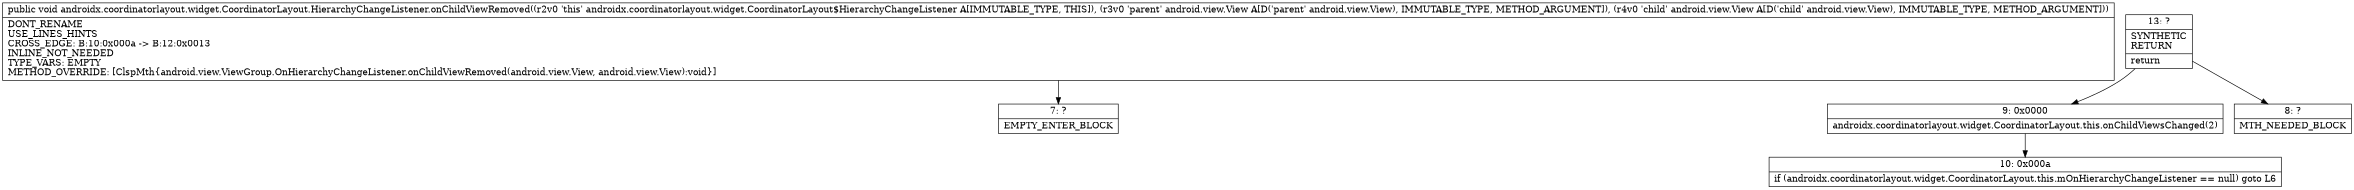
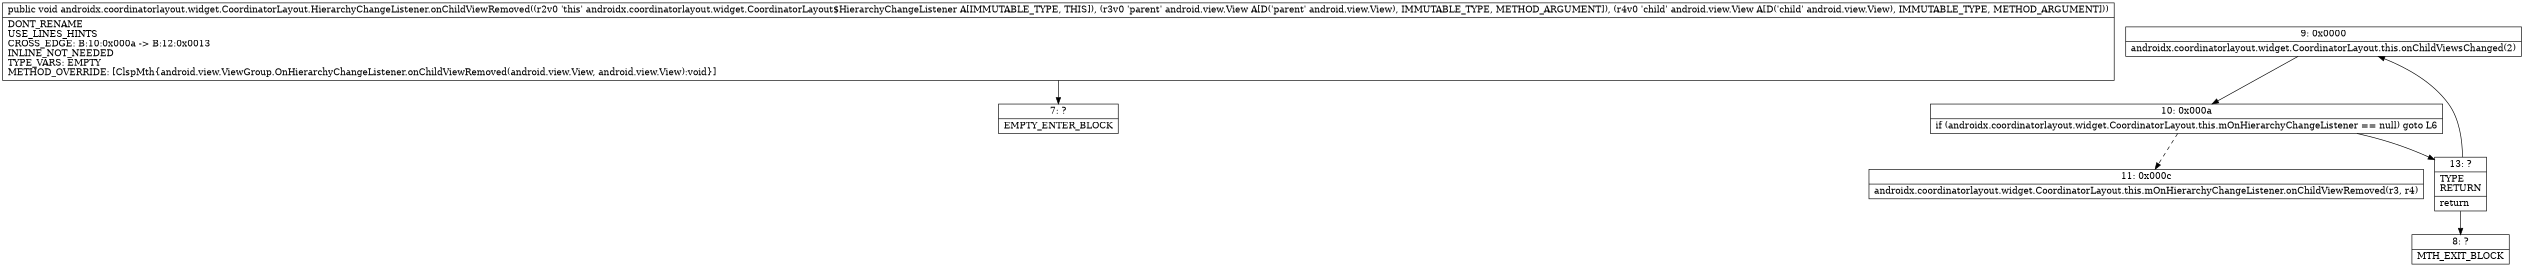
node "13: ?": text "SYNTHETIC" -> "TYPE"
node "8: ?": text "MTH_NEEDED_BLOCK" -> "MTH_EXIT_BLOCK"
edge "10: 0x000a" -> "13: ?": added
node "11: 0x000c": added
